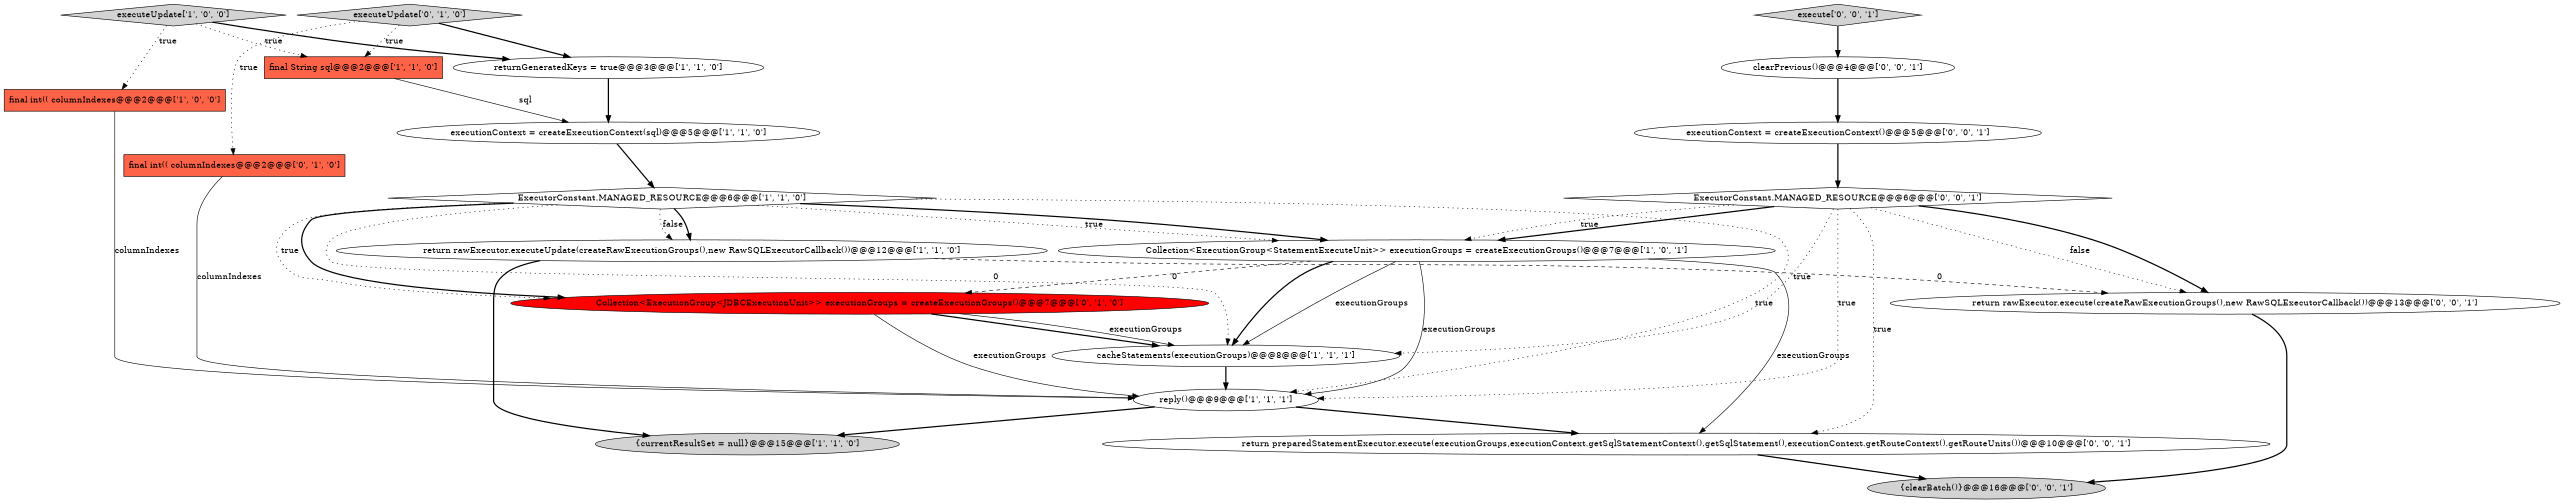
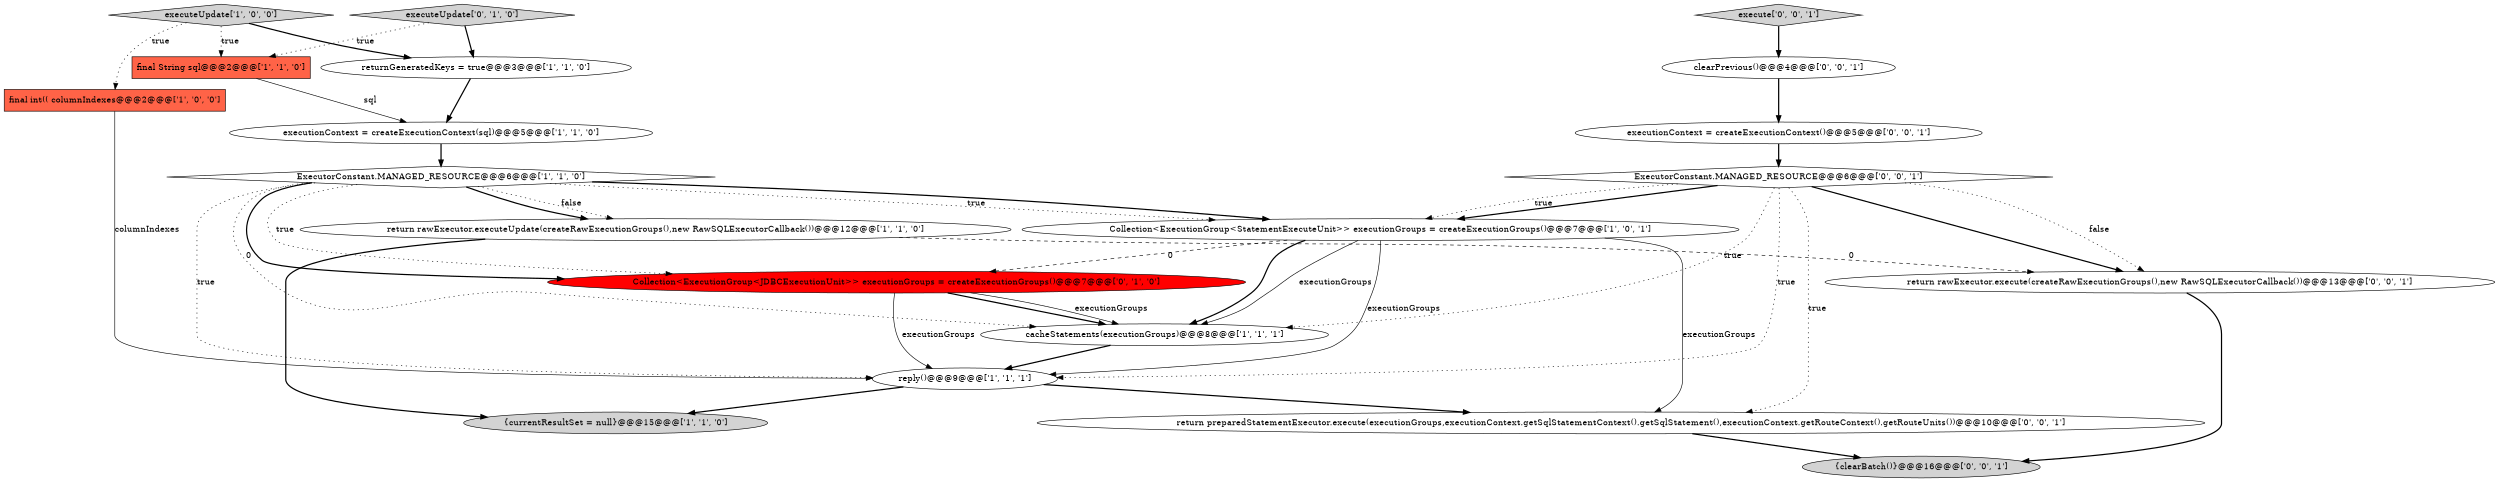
node "final int(( columnIndexes@@@2@@@['0', '1', '0']": removed
